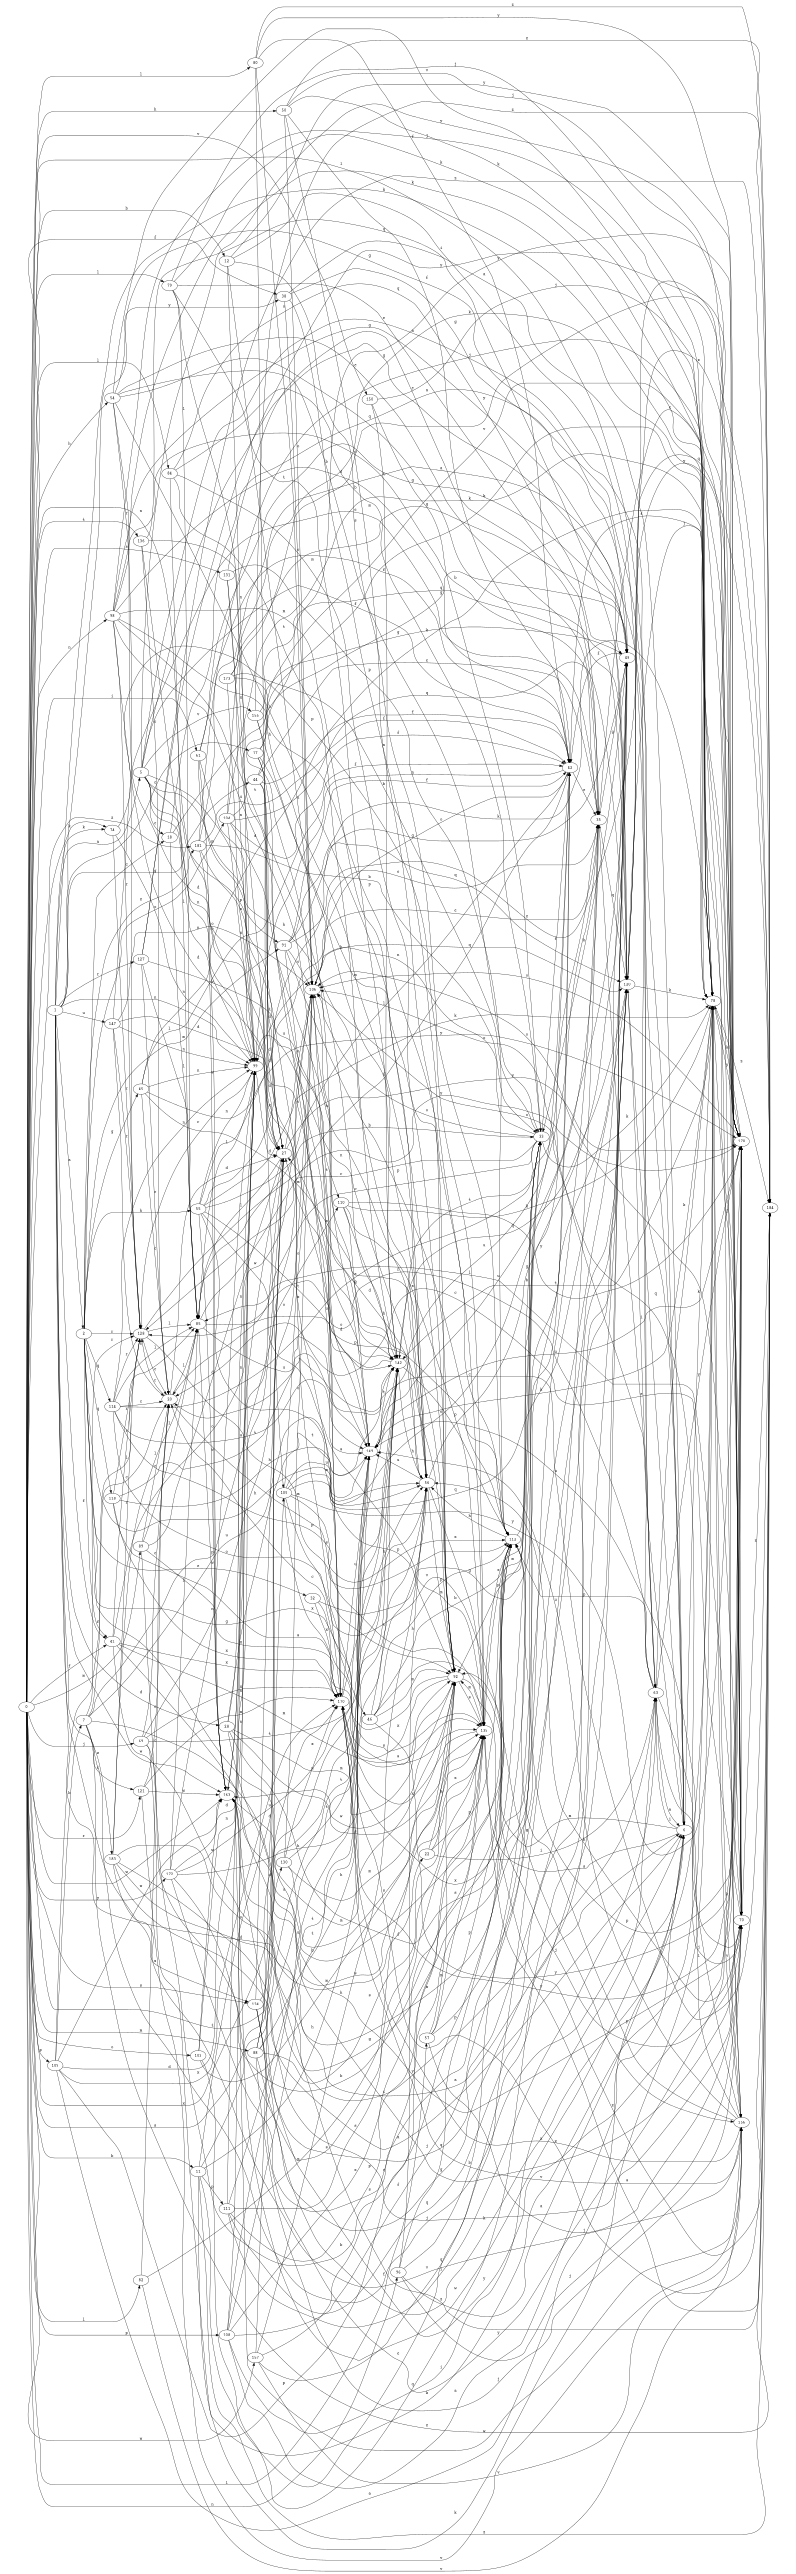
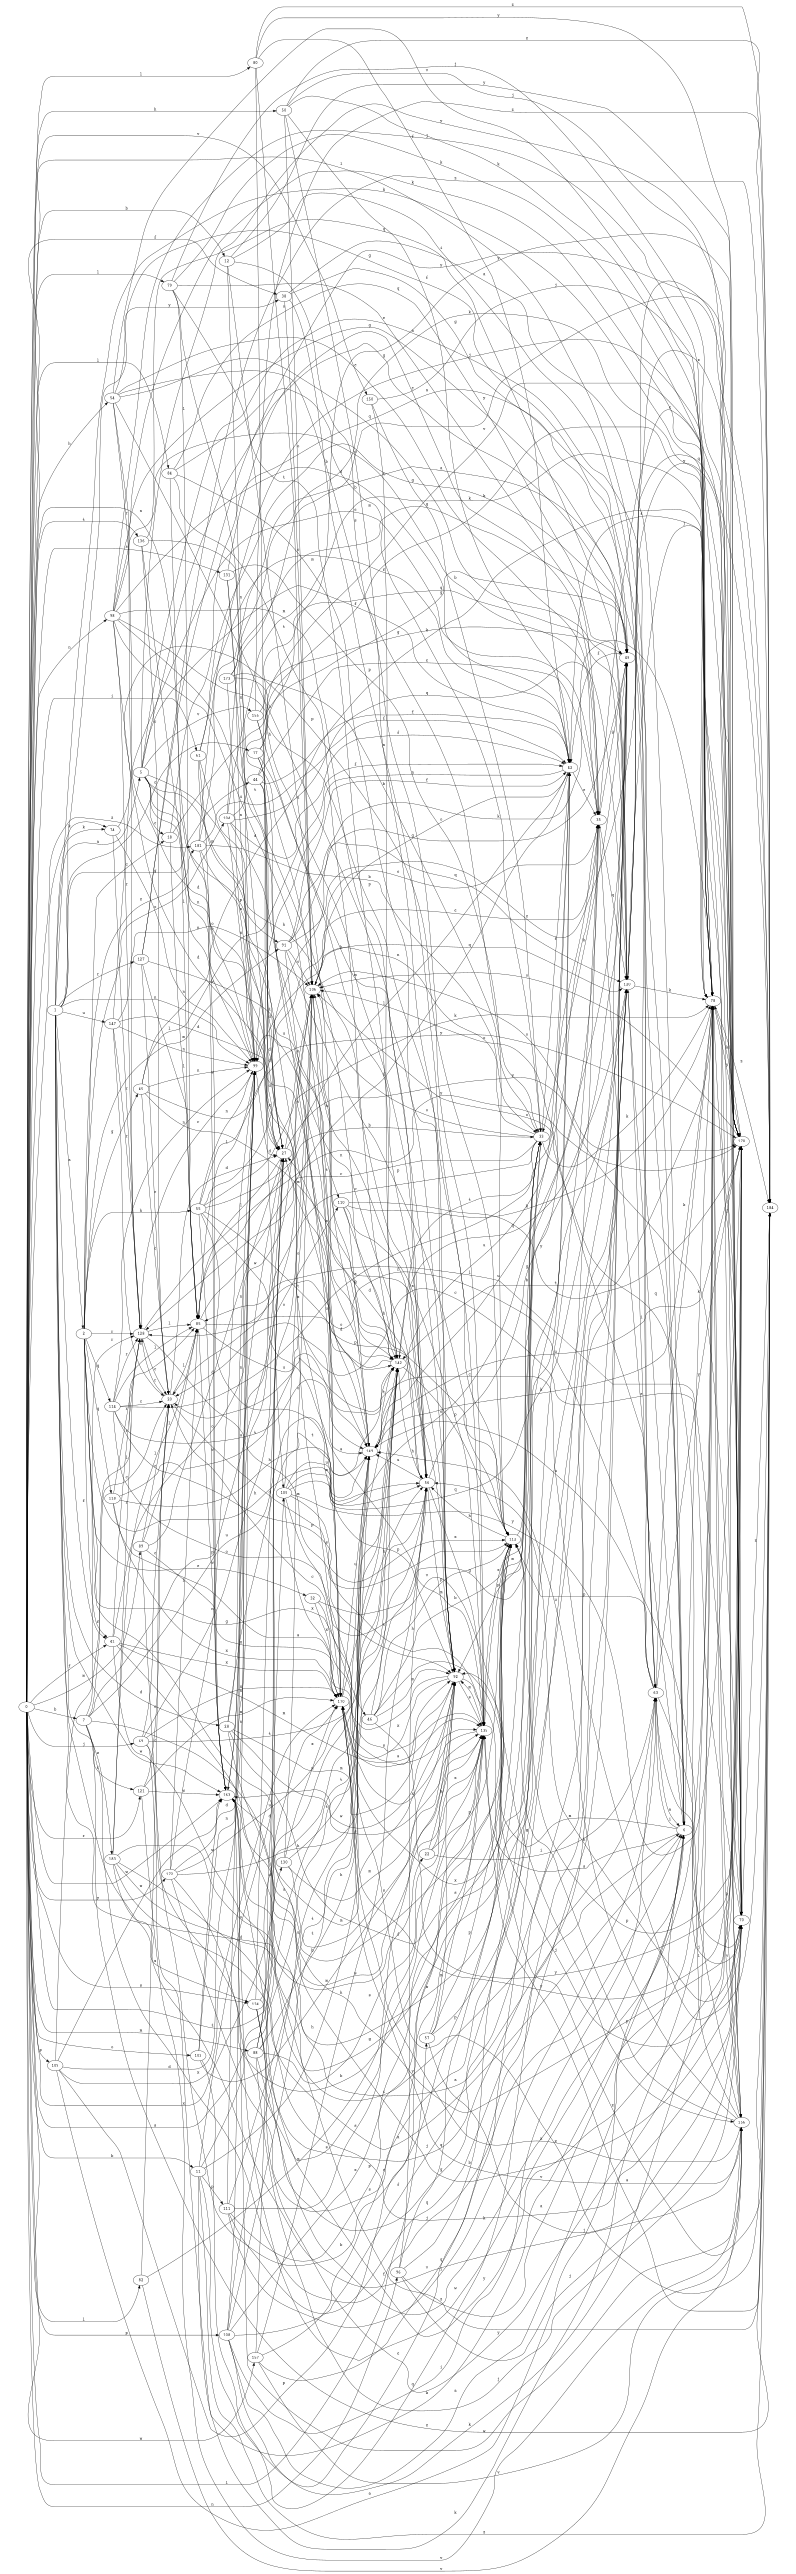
edge "109" -> "7": now "0" -> "7"
edge "108" -> "78": added, label "k"
